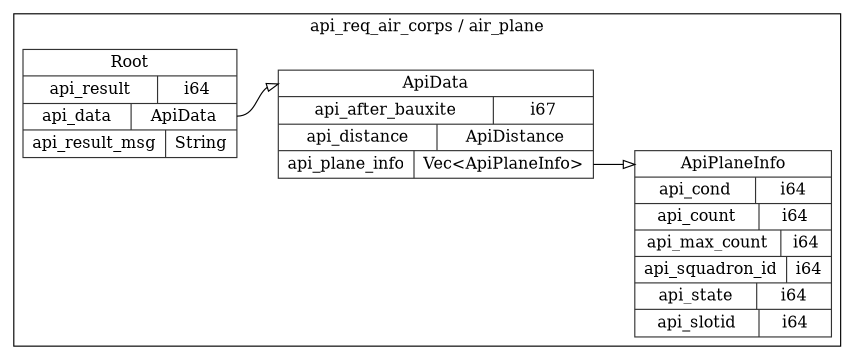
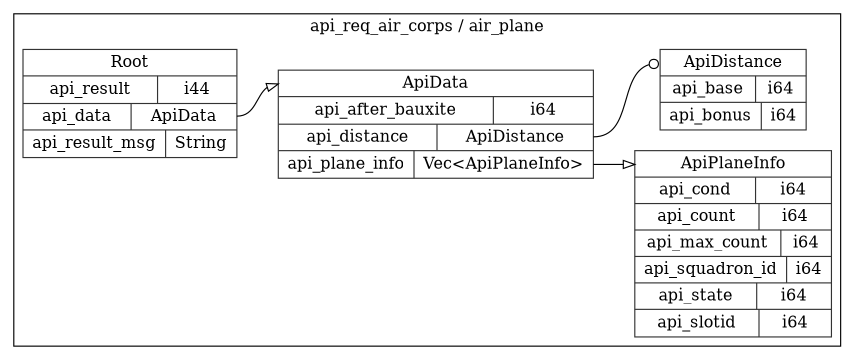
node "Root": text "i64" -> "i44"
node "ApiDistance": added
node "ApiData": text "i67" -> "i64"
